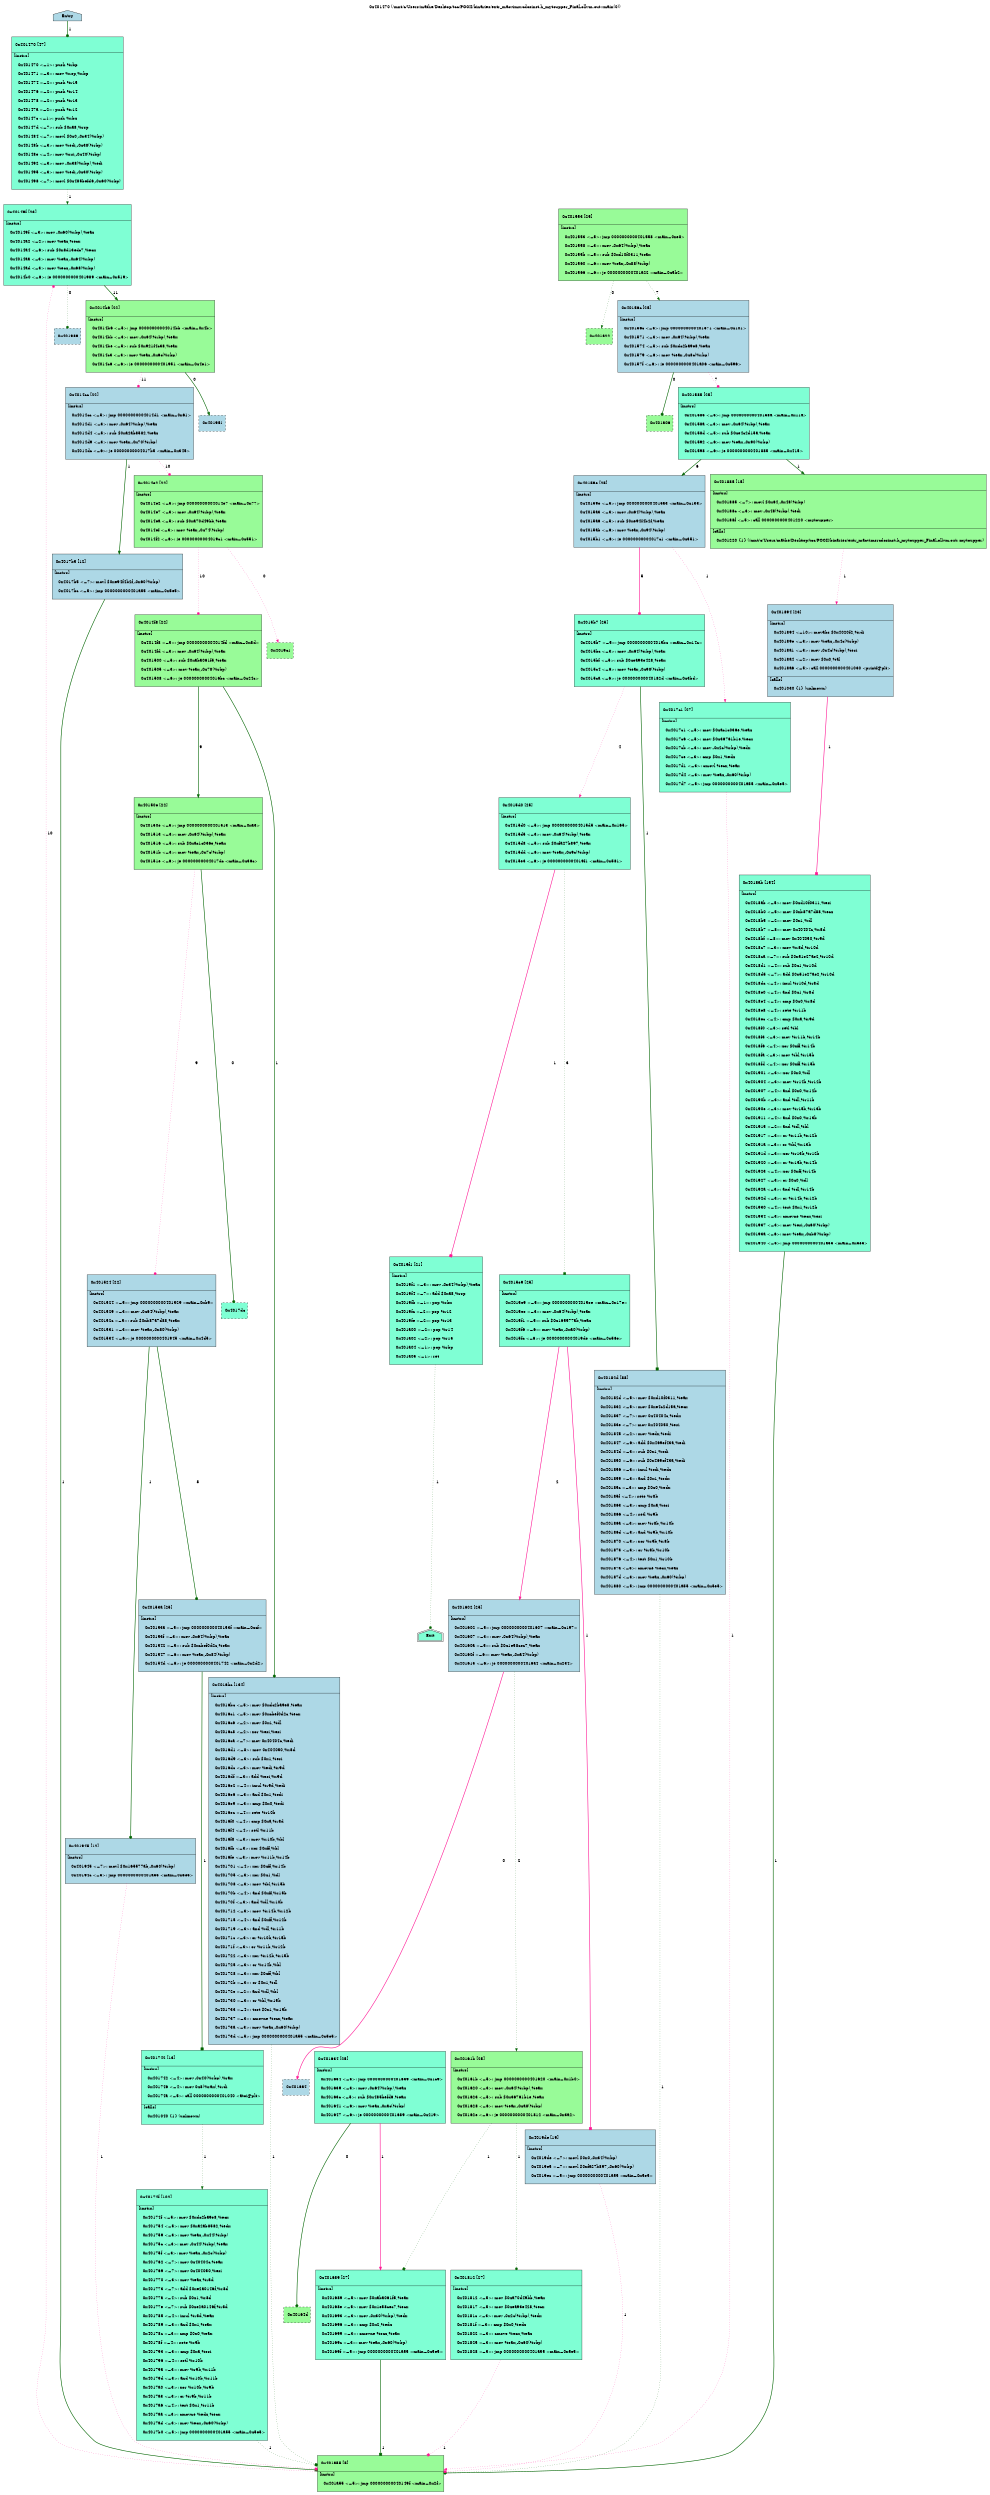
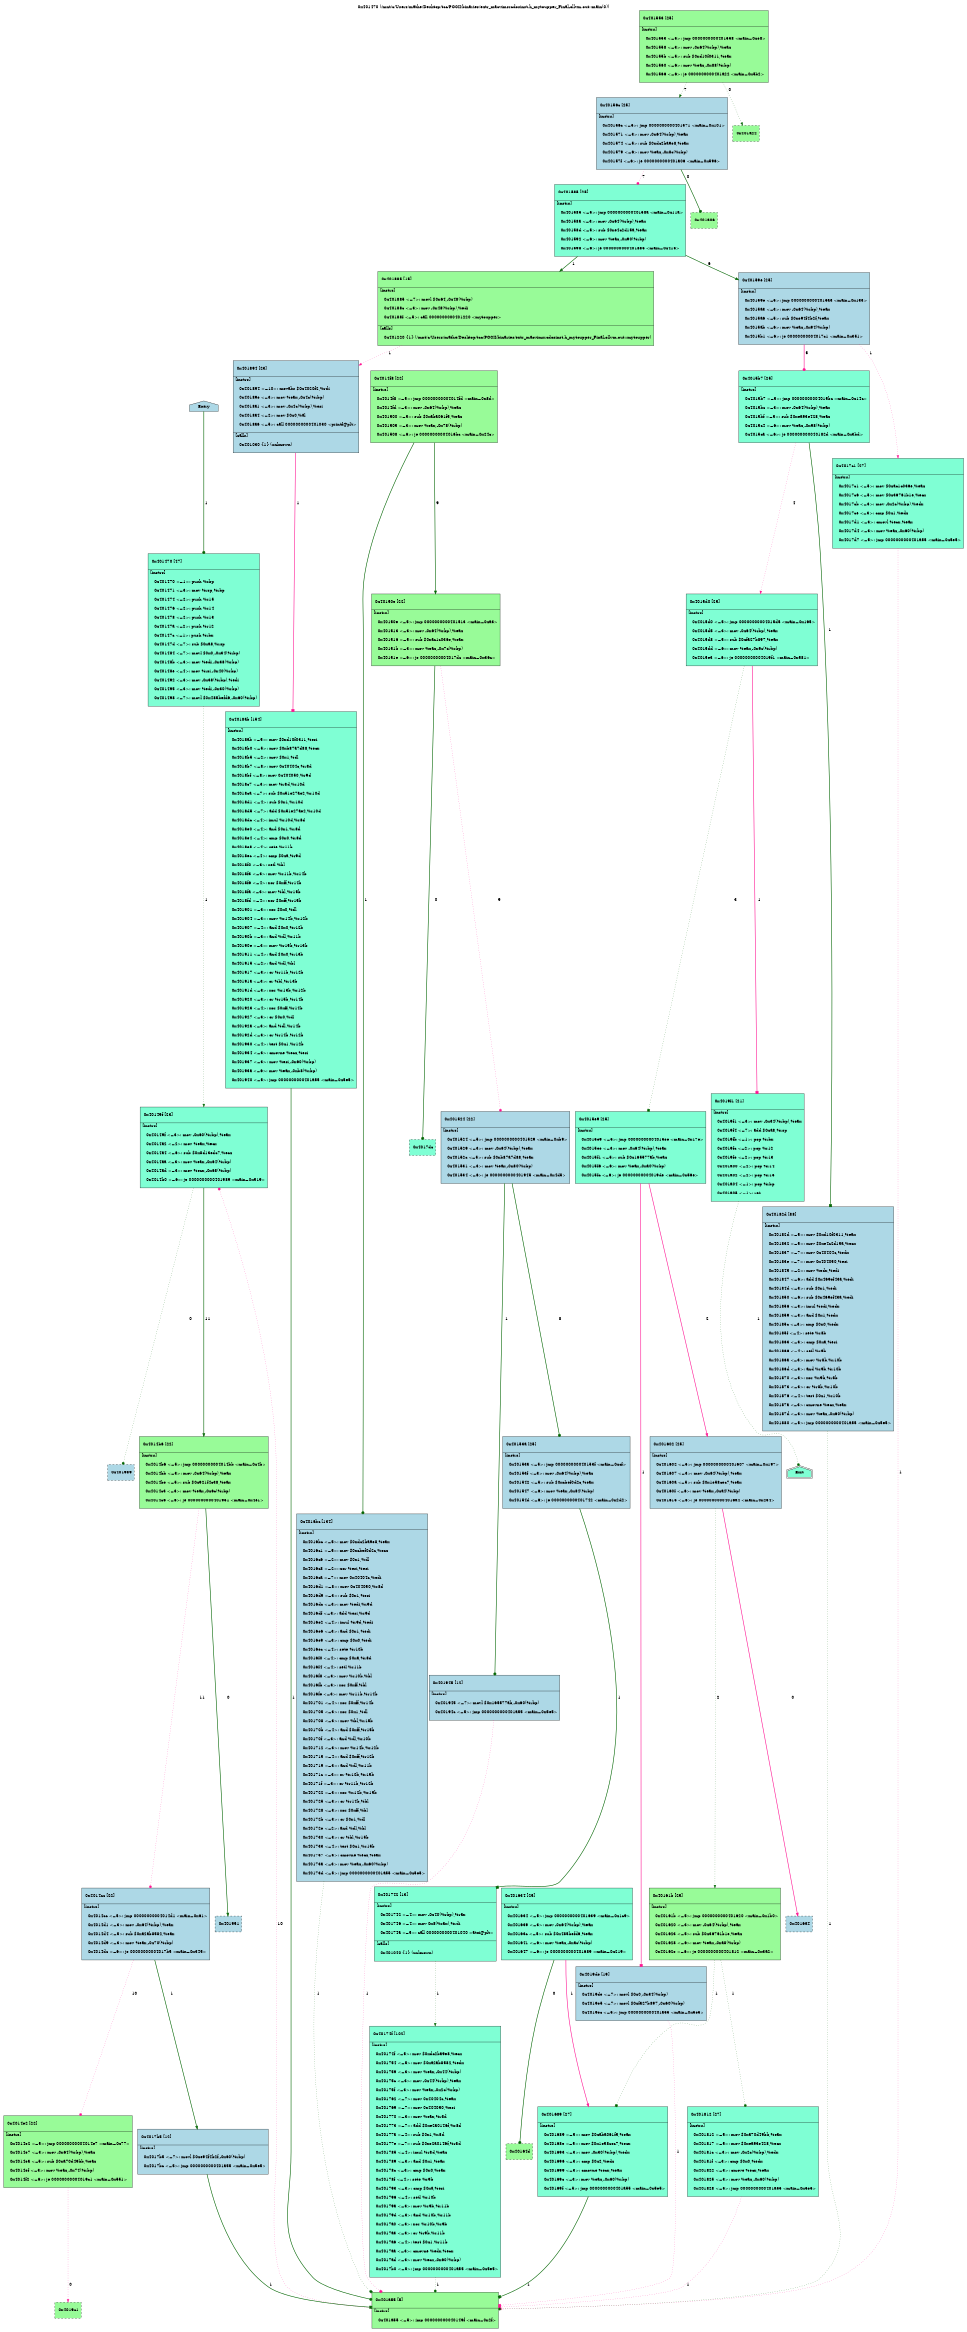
edge "0x4014e2 [22]" -> "0x4014f8 [22]": removed, label "10"
